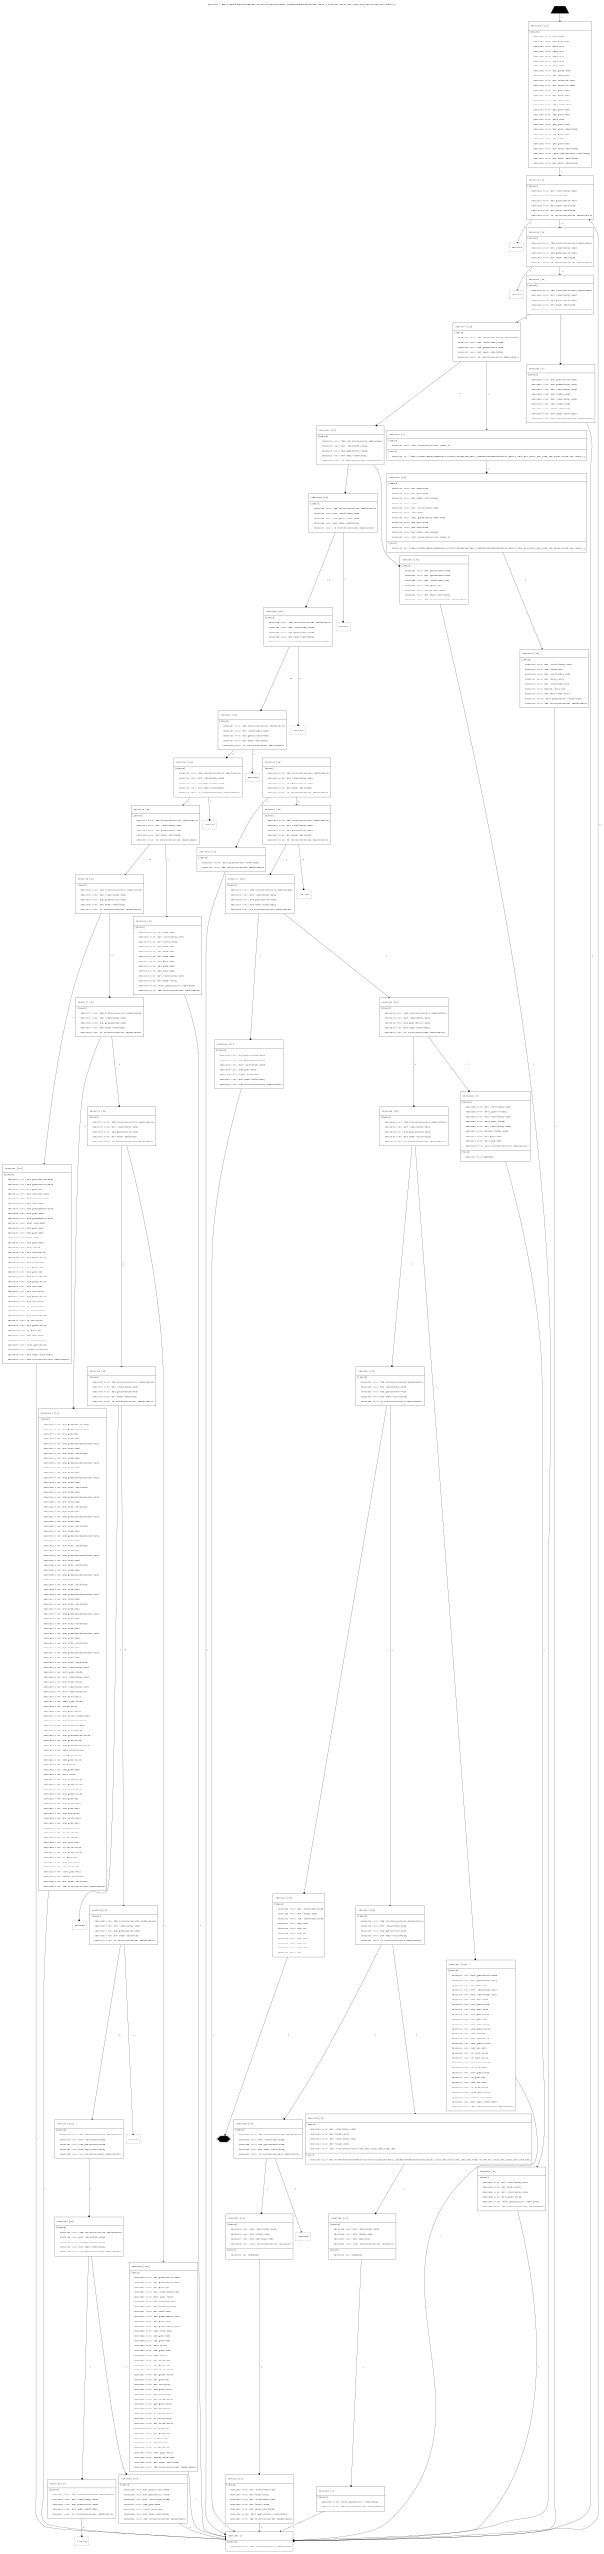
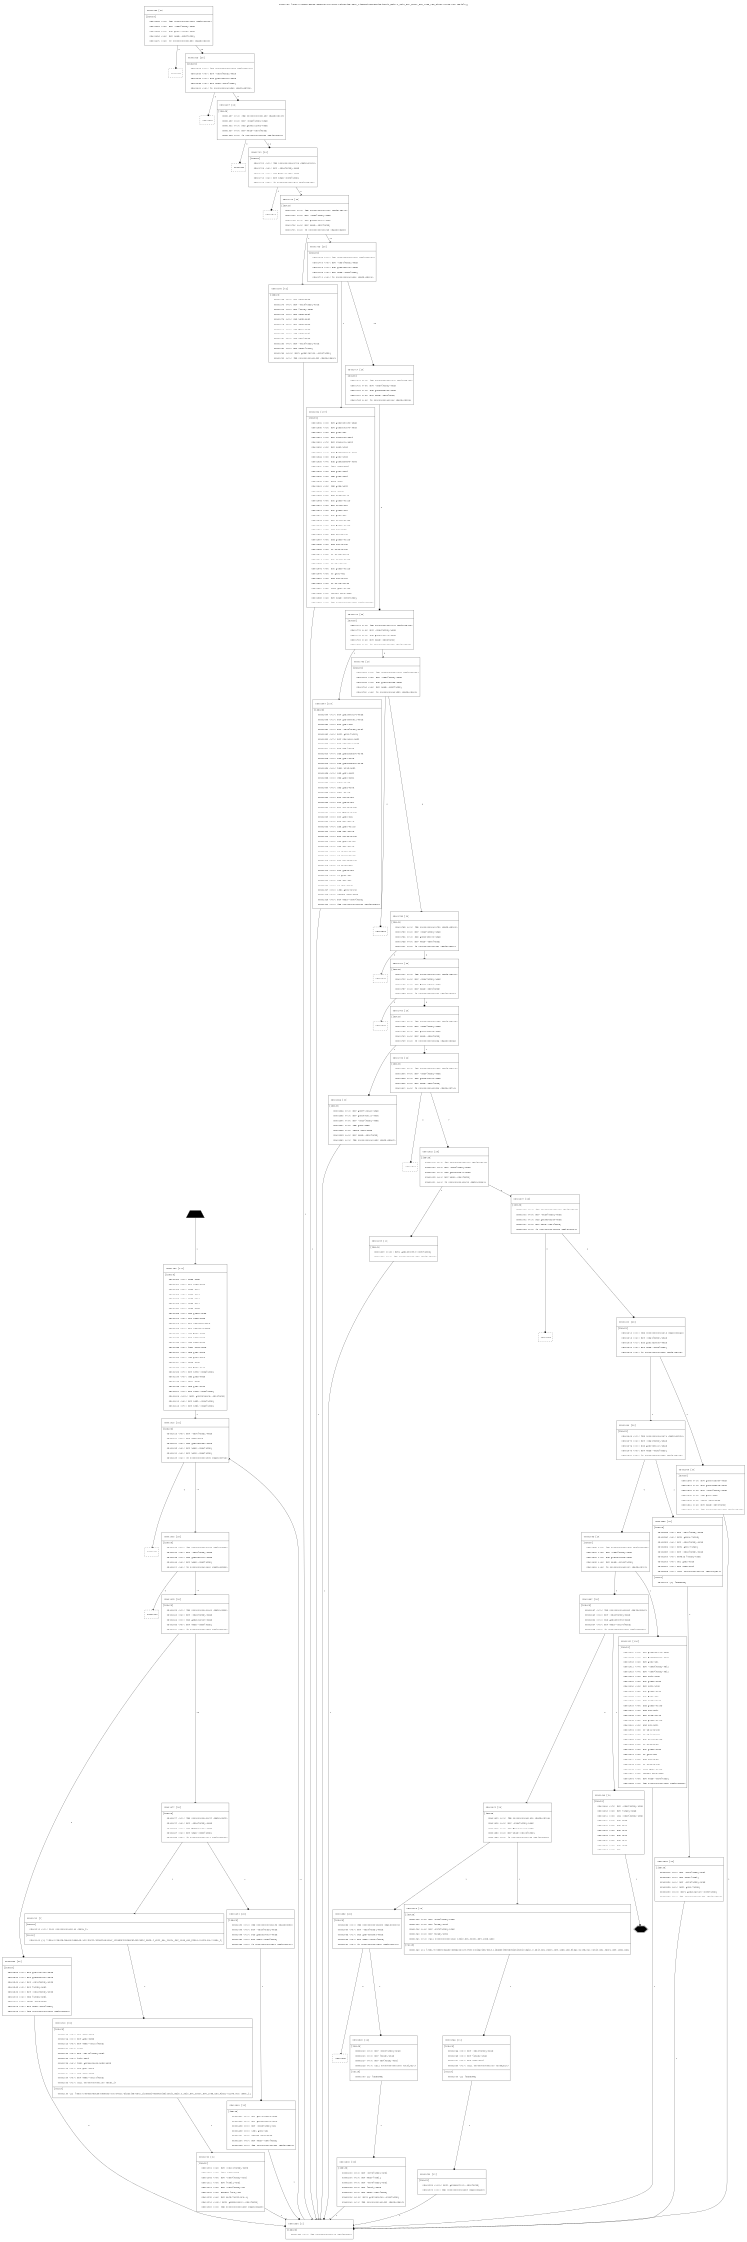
edge "0x401693 [28]" -> "0x4016af [28]": removed, label "12"
node "0x401b6c": added
edge "0x4017ff [28]" -> "0x40181b [28]": added, label "7"
node "0x40196f [370]": removed
